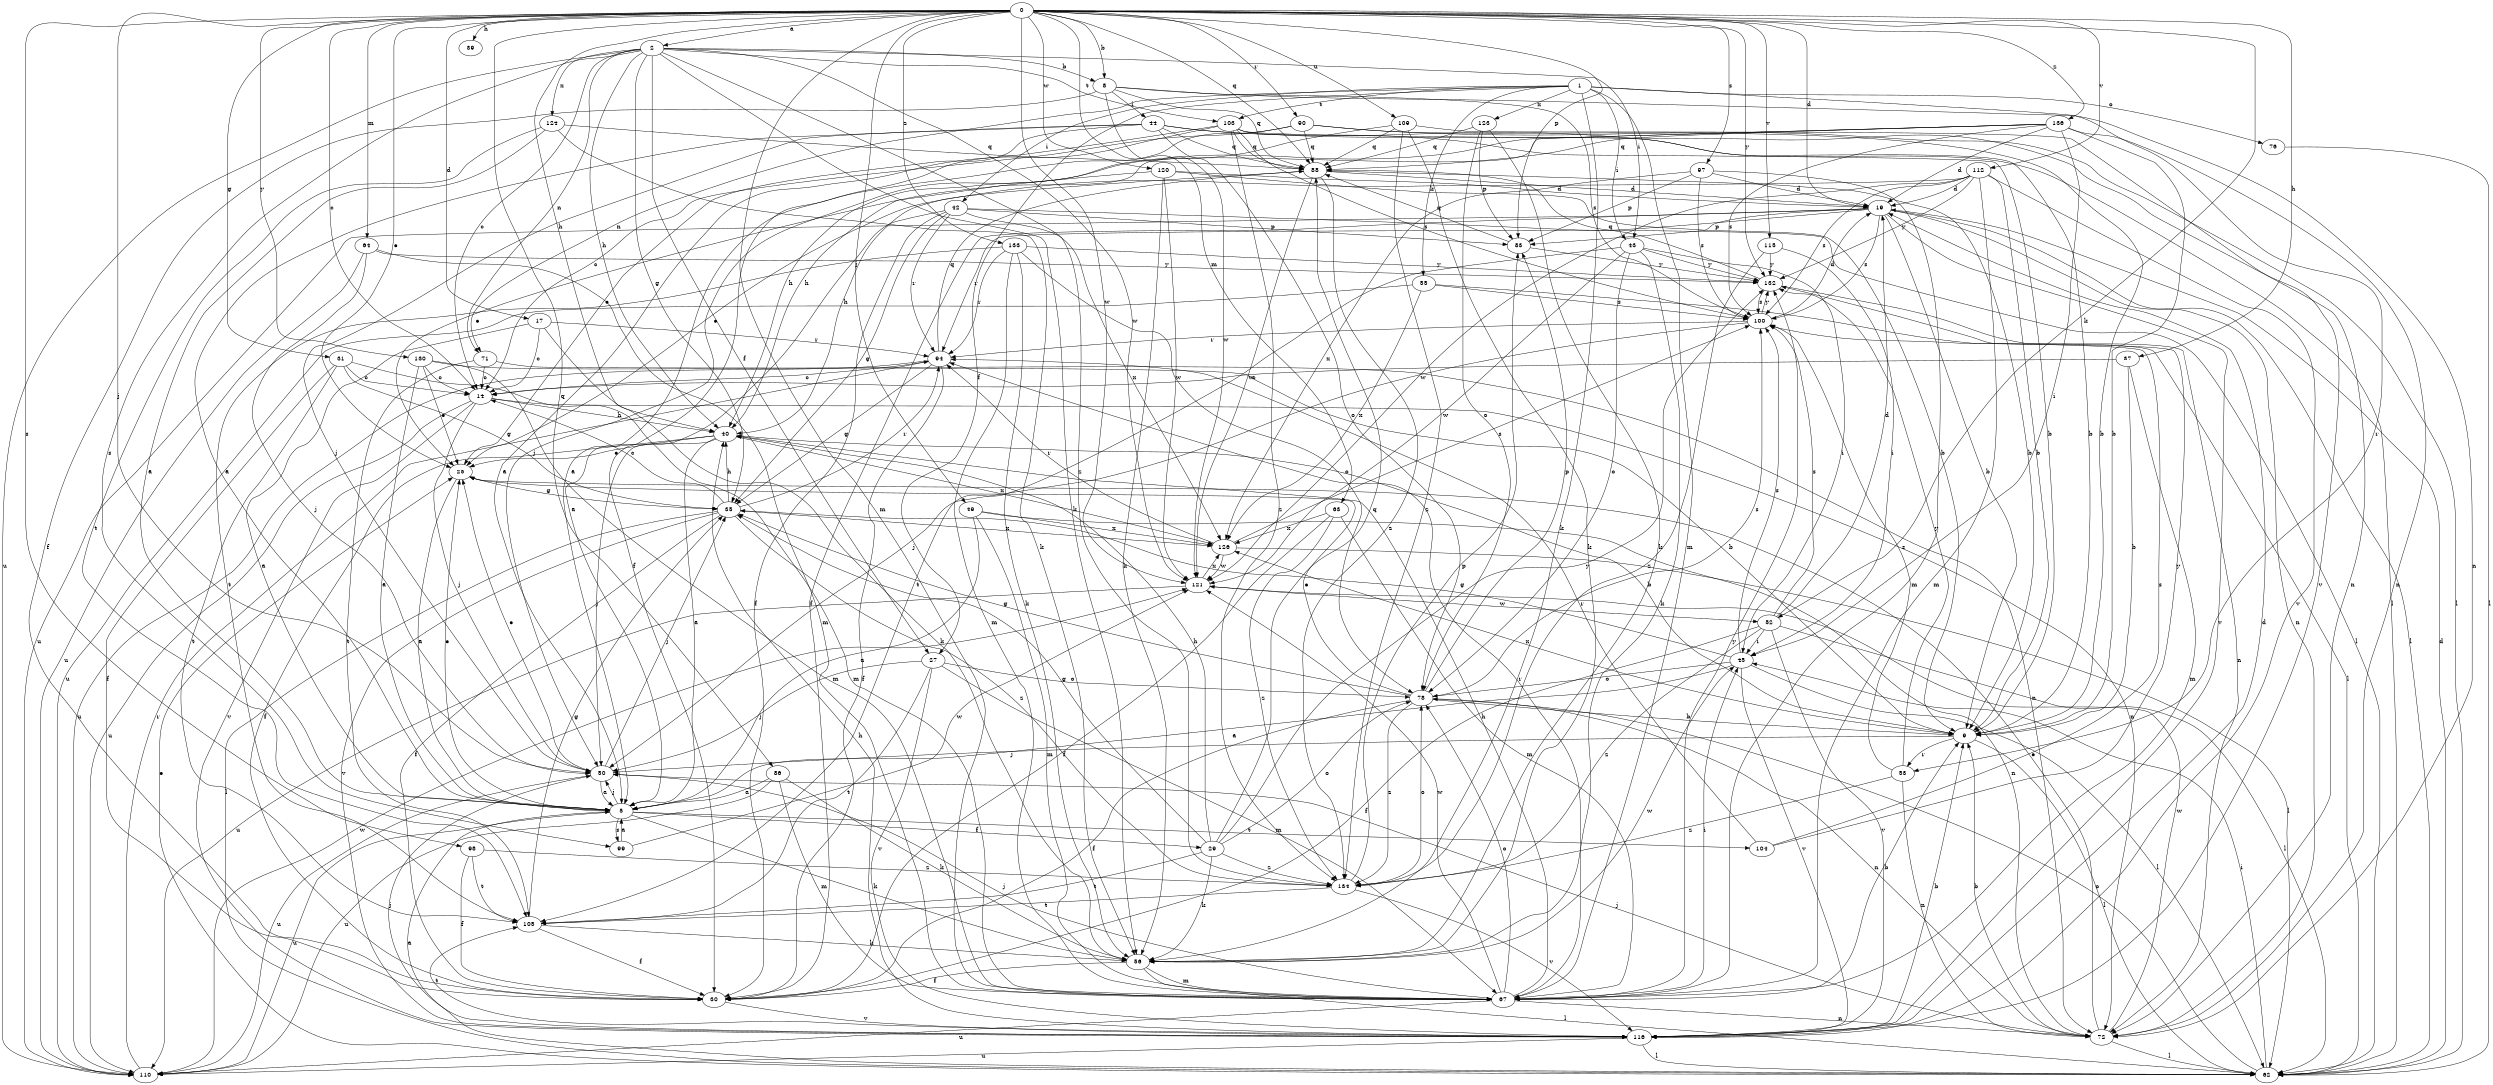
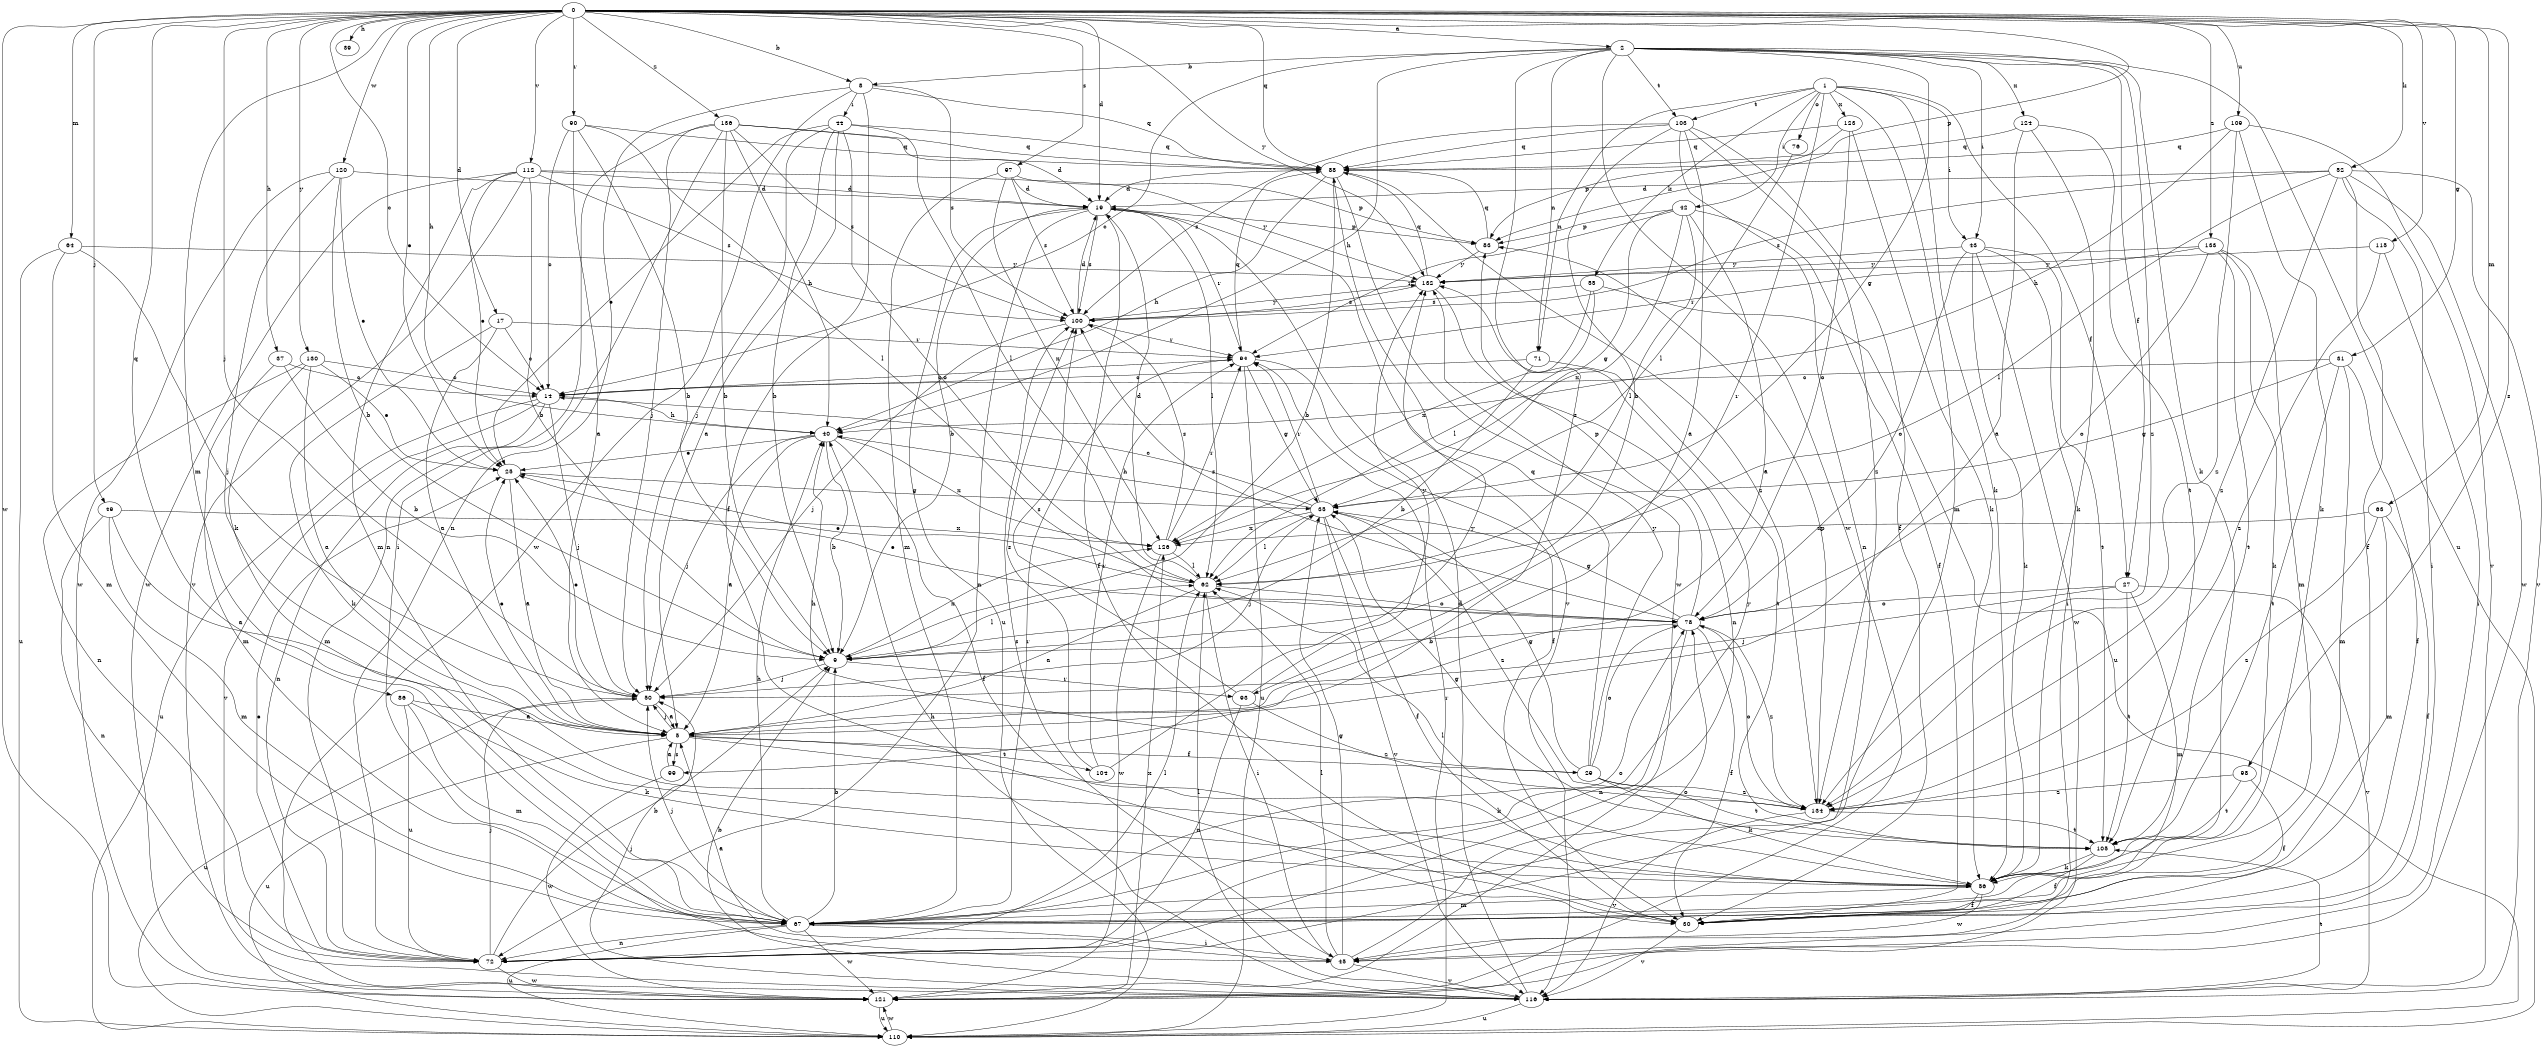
edge "121" -> "52": reversed
node "53": label "53" -> "93"
edge "86" -> "110": now "86" -> "72"
